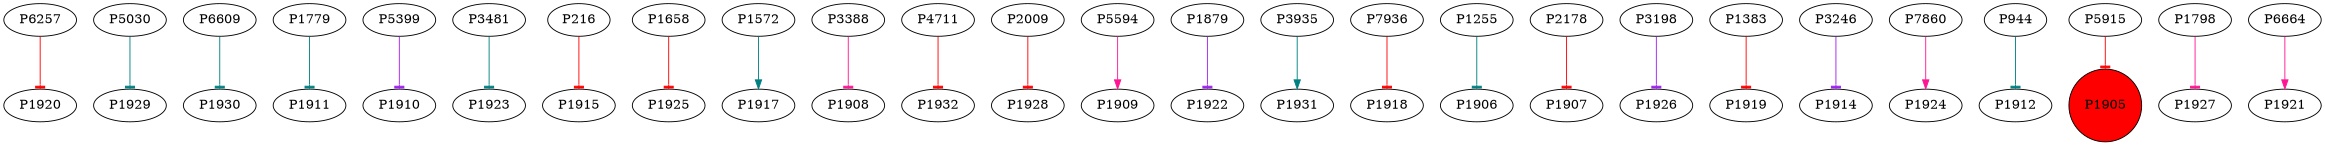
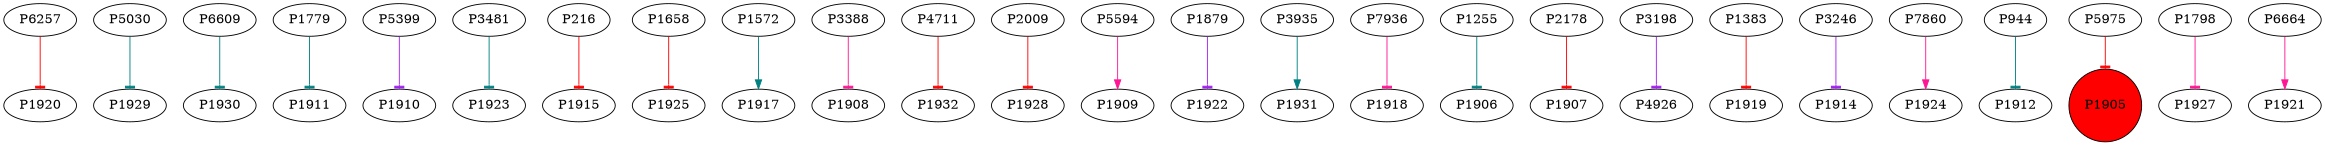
node "P5915": label "P5915" -> "P5975"
edge "P7936" -> "P1918": color red -> deeppink
node "P1926": label "P1926" -> "P4926"
